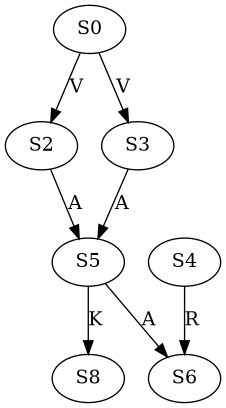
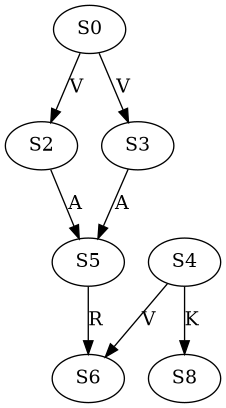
edge "S5" -> "S8": now "S4" -> "S8"
edge "S5" -> "S6": label "A" -> "R"
edge "S4" -> "S6": label "R" -> "V"
